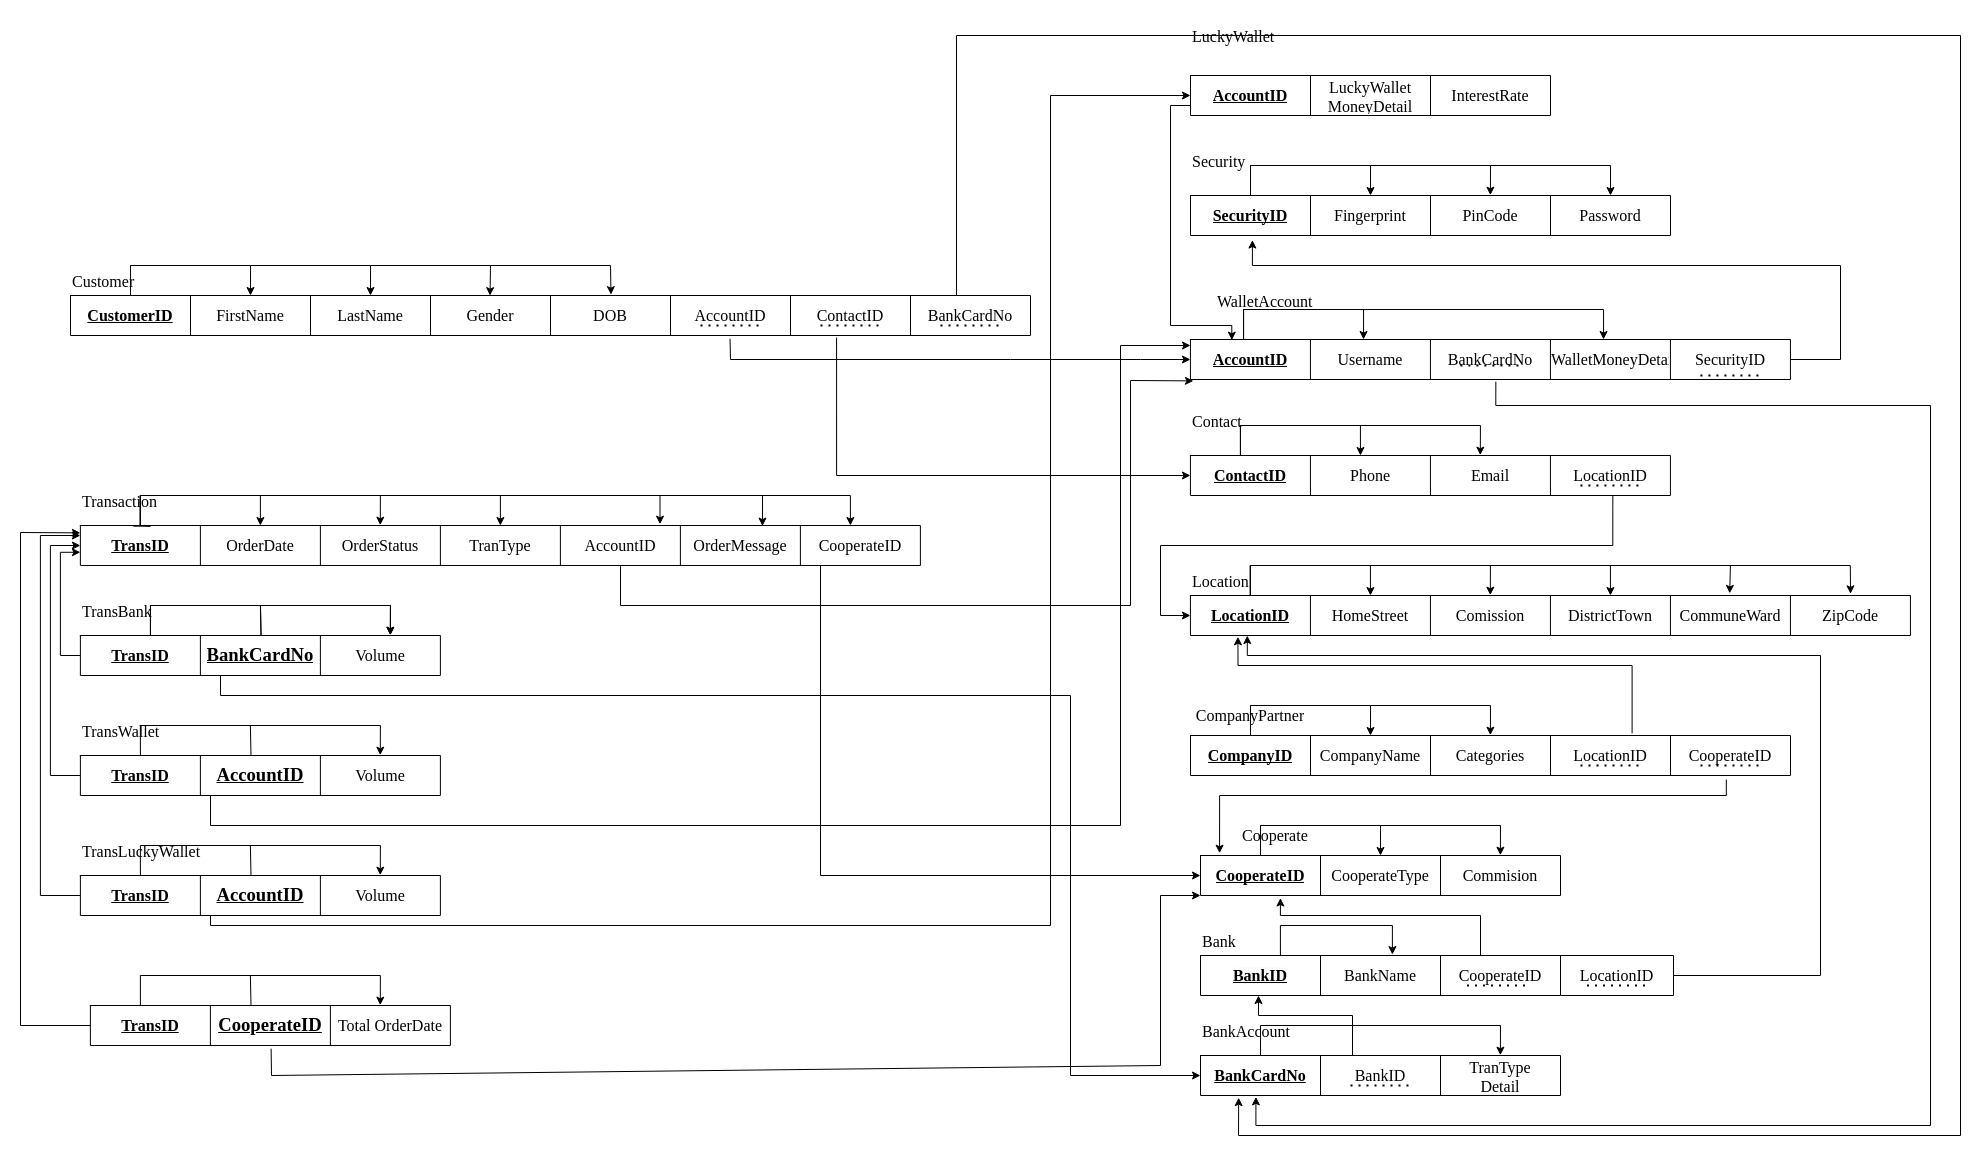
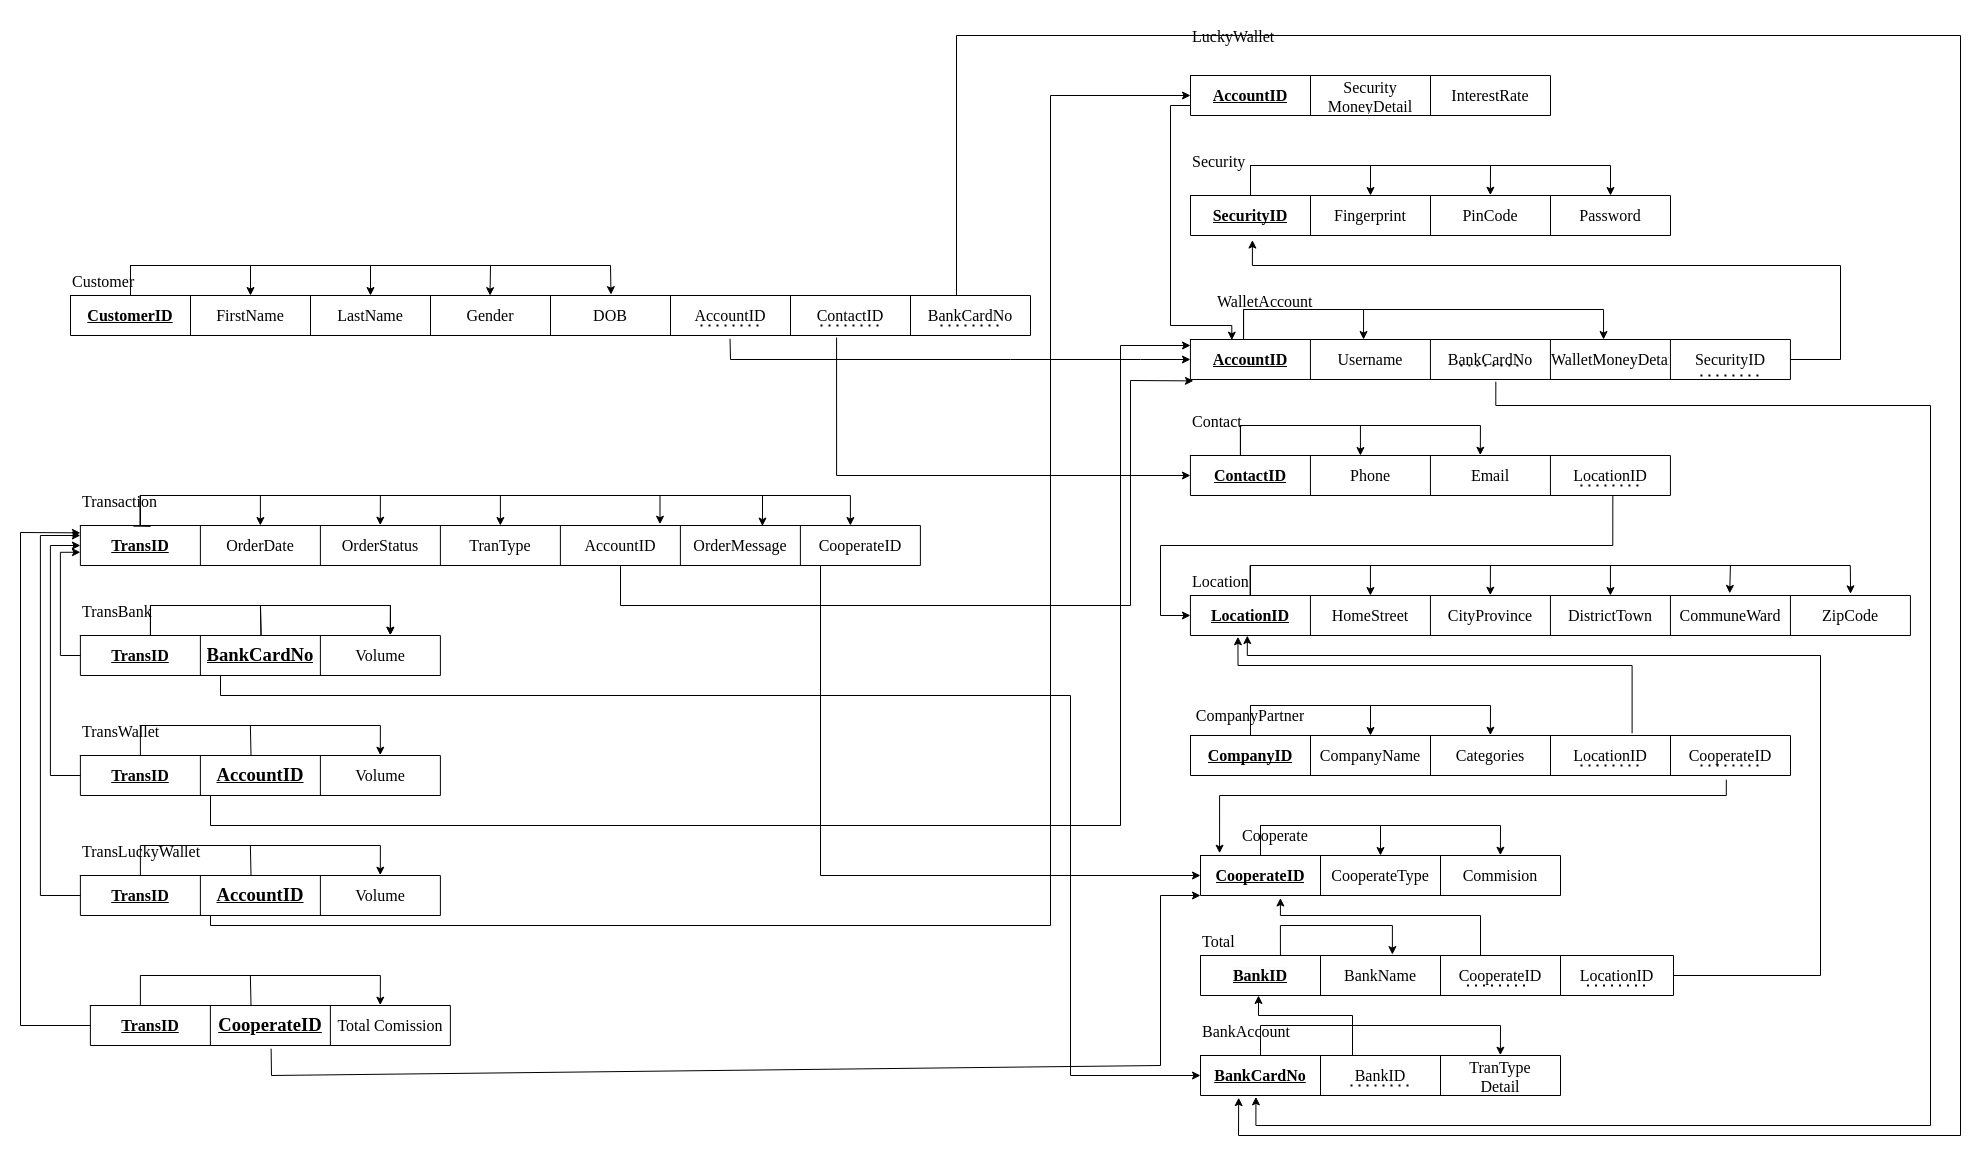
node "LuckyWalletMoneyDetail": label "LuckyWalletMoneyDetail" -> "SecurityMoneyDetail"
node "Comission": label "Comission" -> "CityProvince"
node "Bank": label "Bank" -> "Total"
node "Total OrderDate": label "Total OrderDate" -> "Total Comission"
